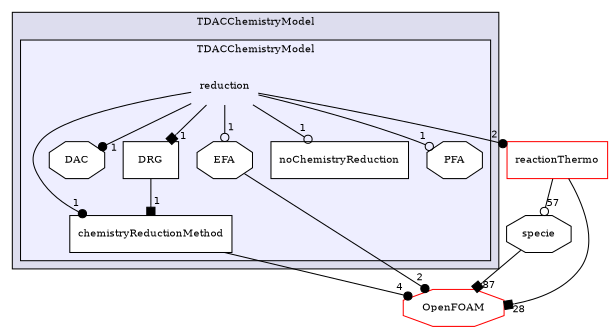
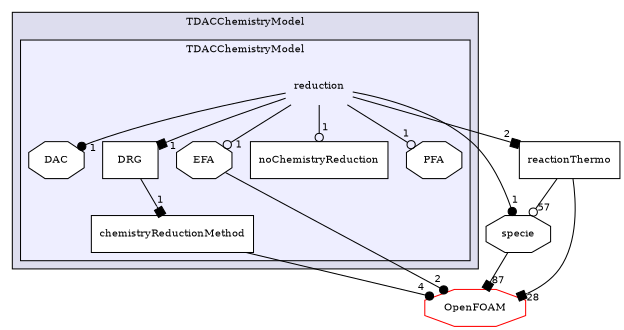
edge "reduction" -> "reactionThermo": arrowhead dot -> box
edge "reduction" -> "chemistryReductionMethod": now "reduction" -> "specie"
node "reactionThermo": color red -> black
